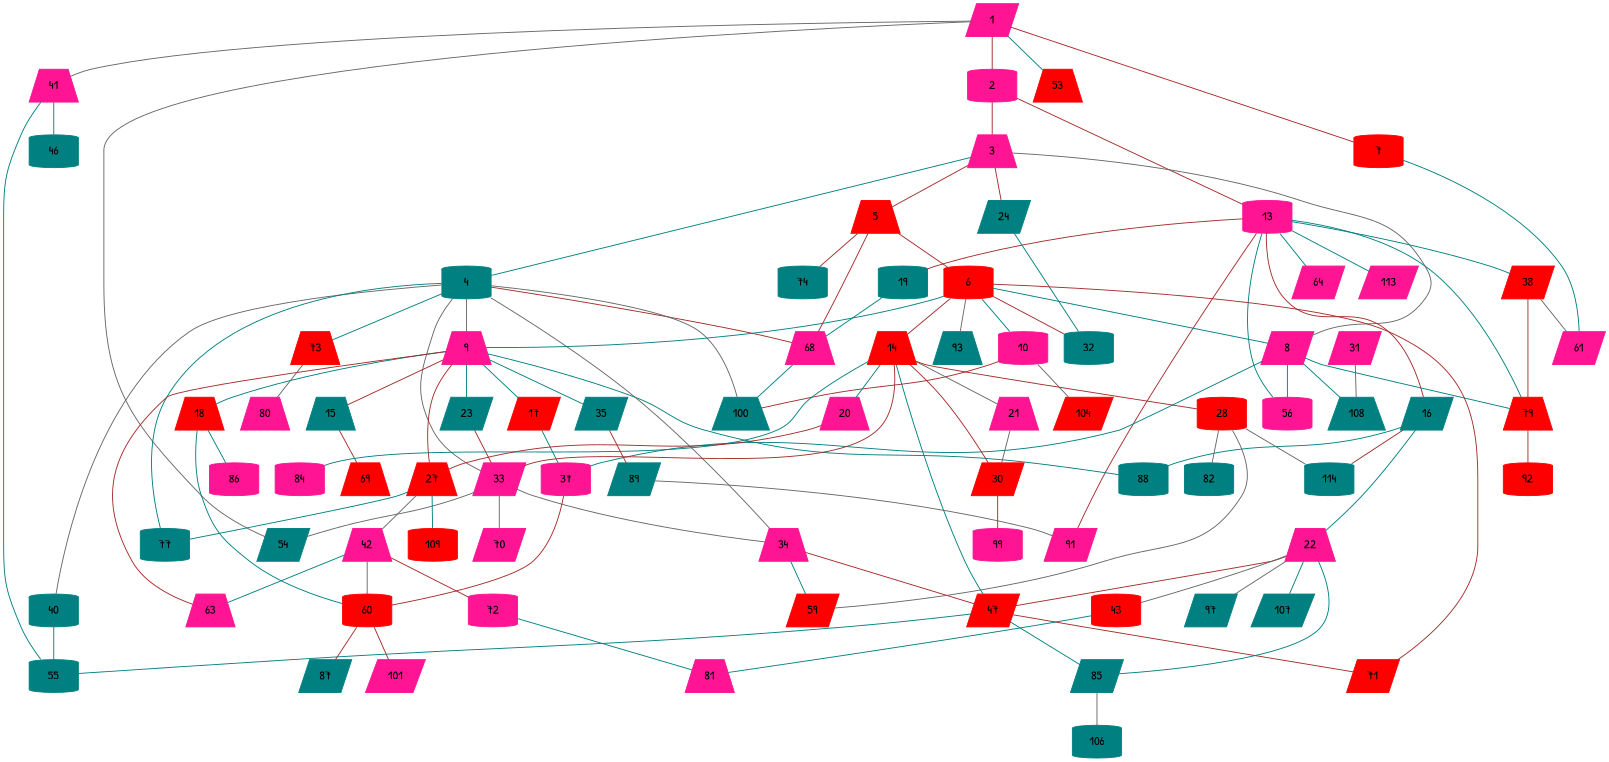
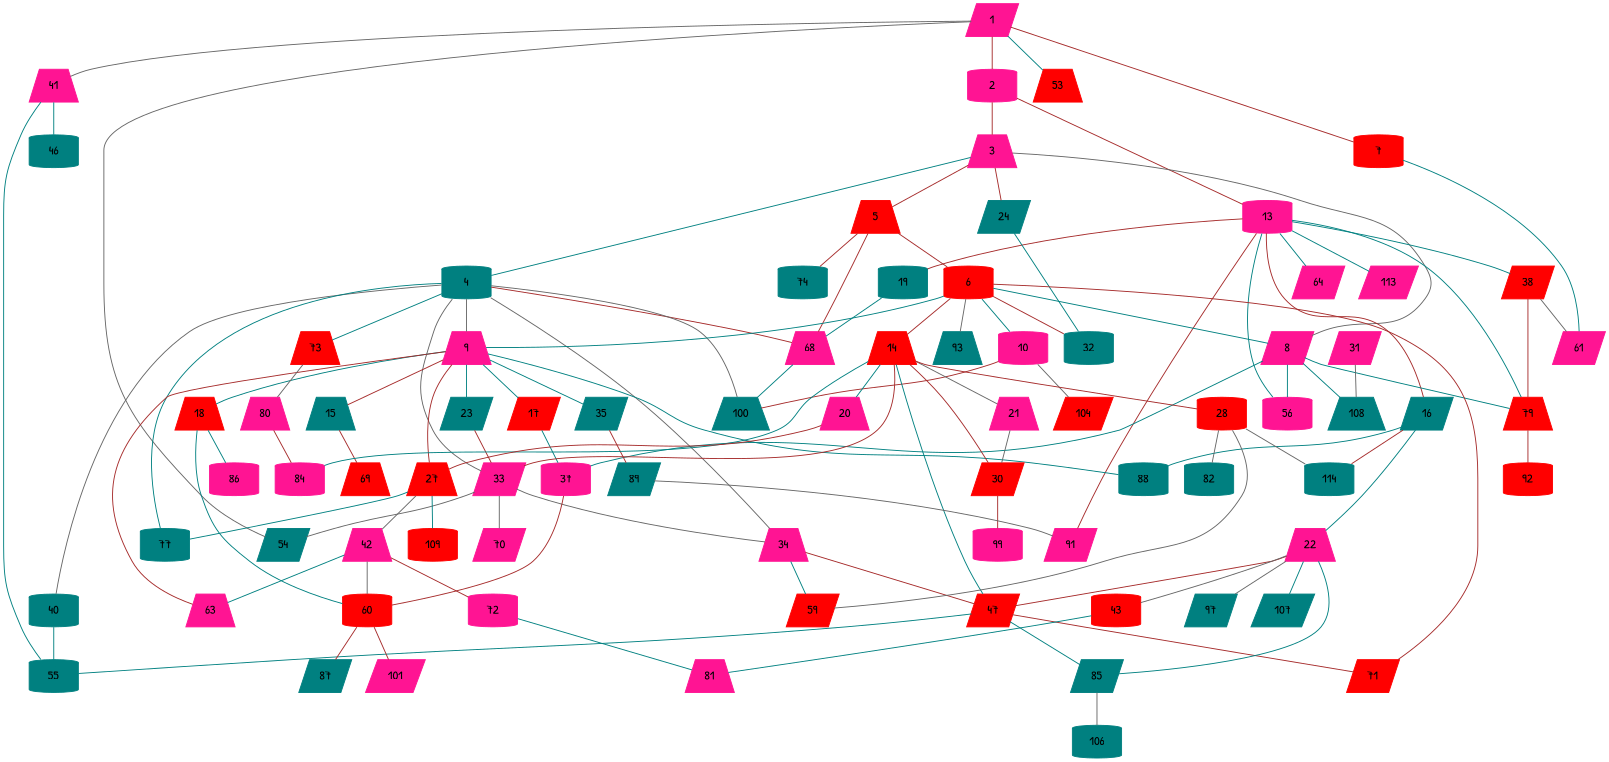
edge "80" -- "84": added
